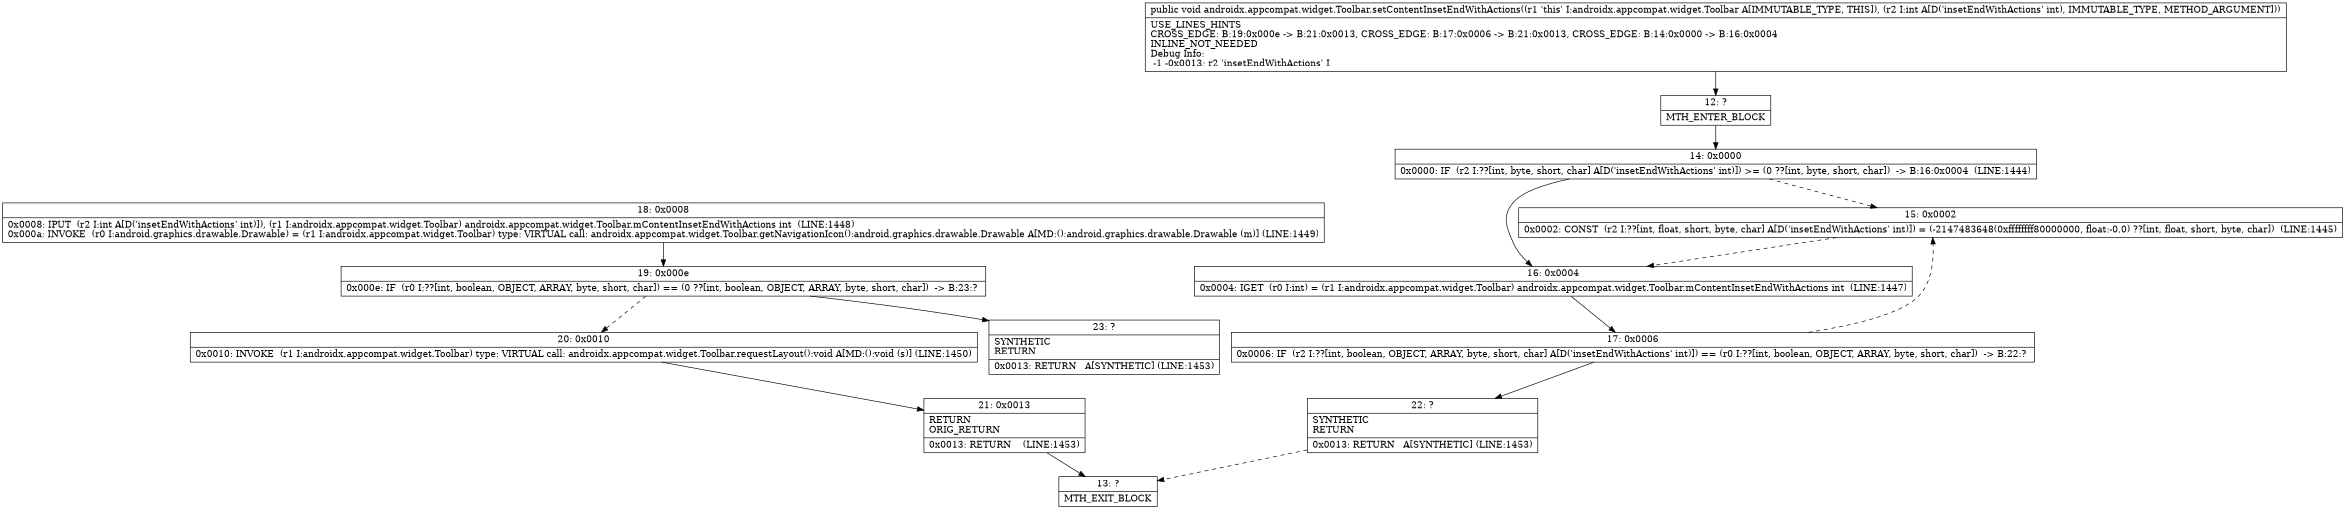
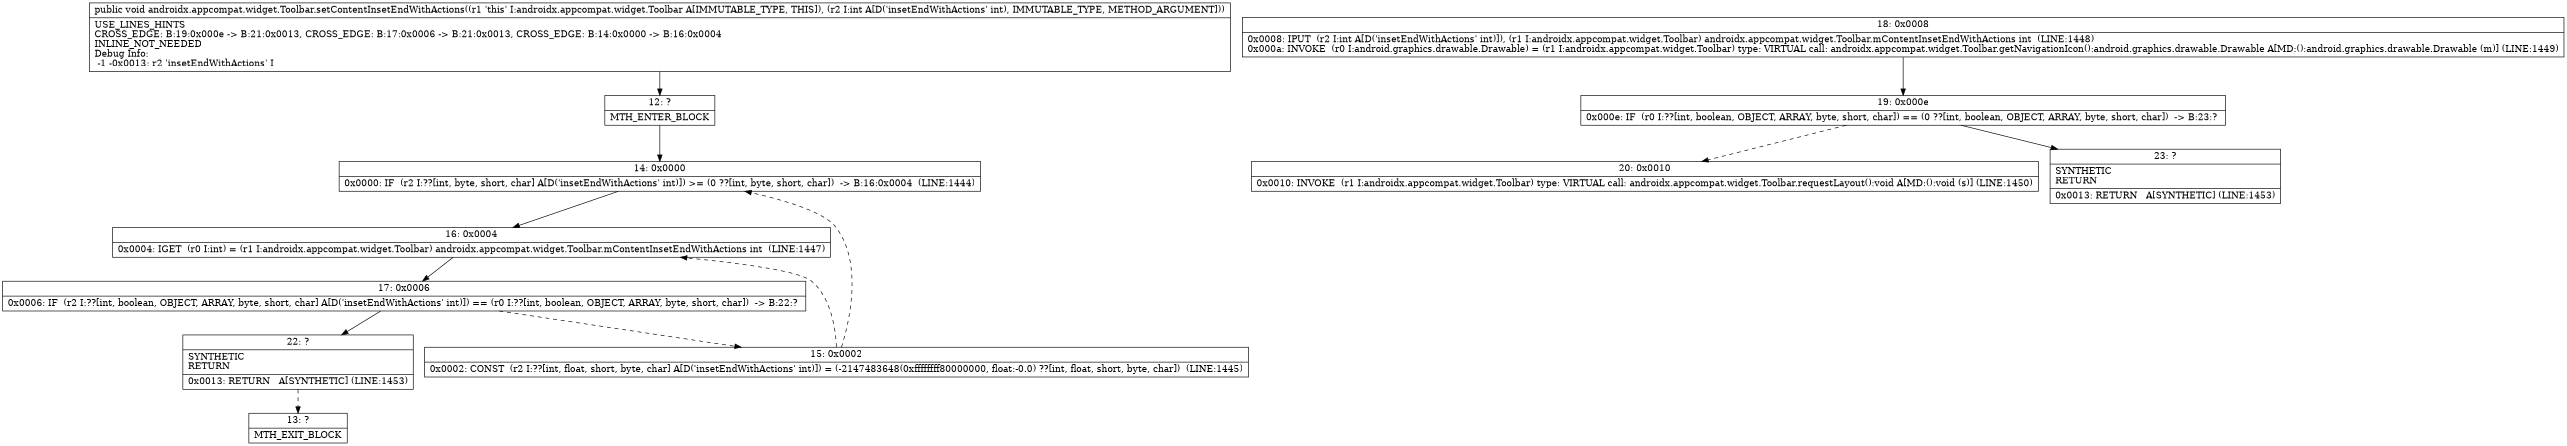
edge "14: 0x0000" -> "15: 0x0002": reversed
node "21: 0x0013": removed
